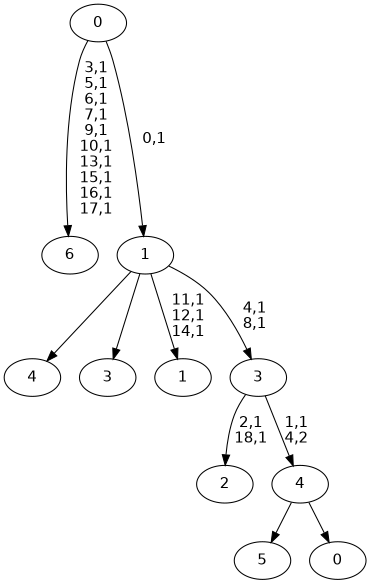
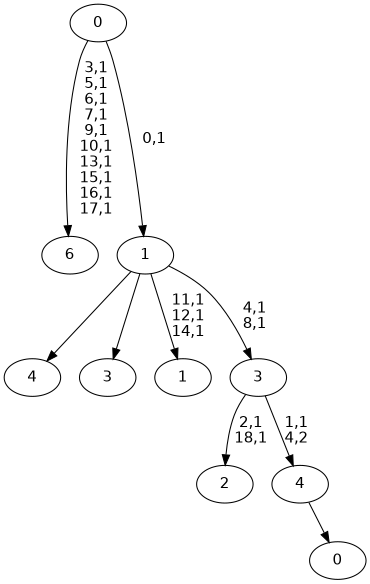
node "5": removed
